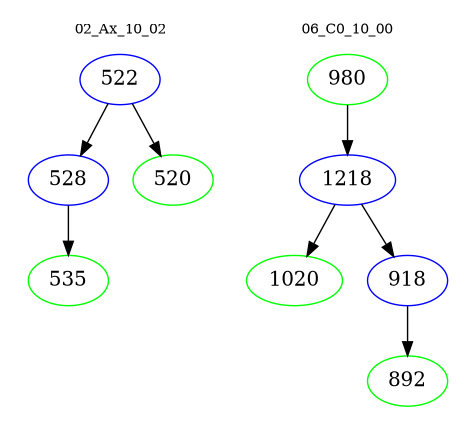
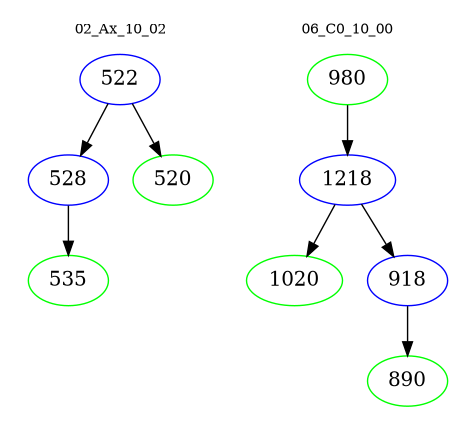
node "892": label "892" -> "890"
